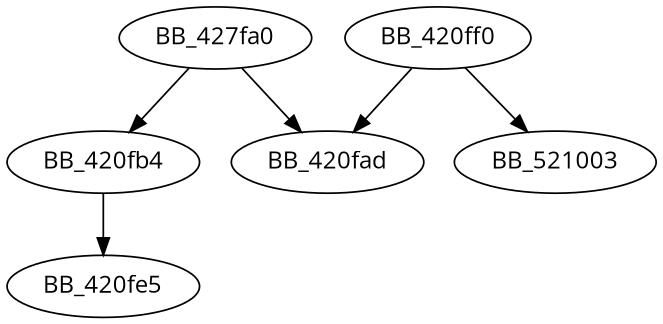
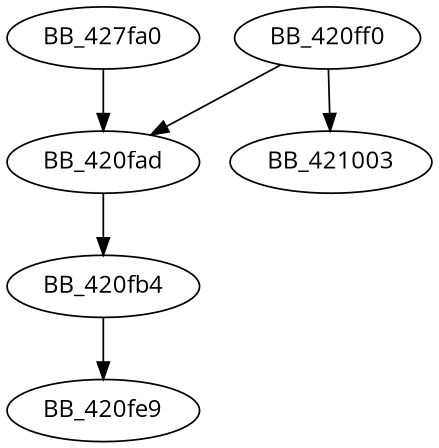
edge "BB_427fa0" -> "BB_420fb4": now "BB_420fad" -> "BB_420fb4"
node "BB_521003": label "BB_521003" -> "BB_421003"
node "BB_420fe5": label "BB_420fe5" -> "BB_420fe9"
